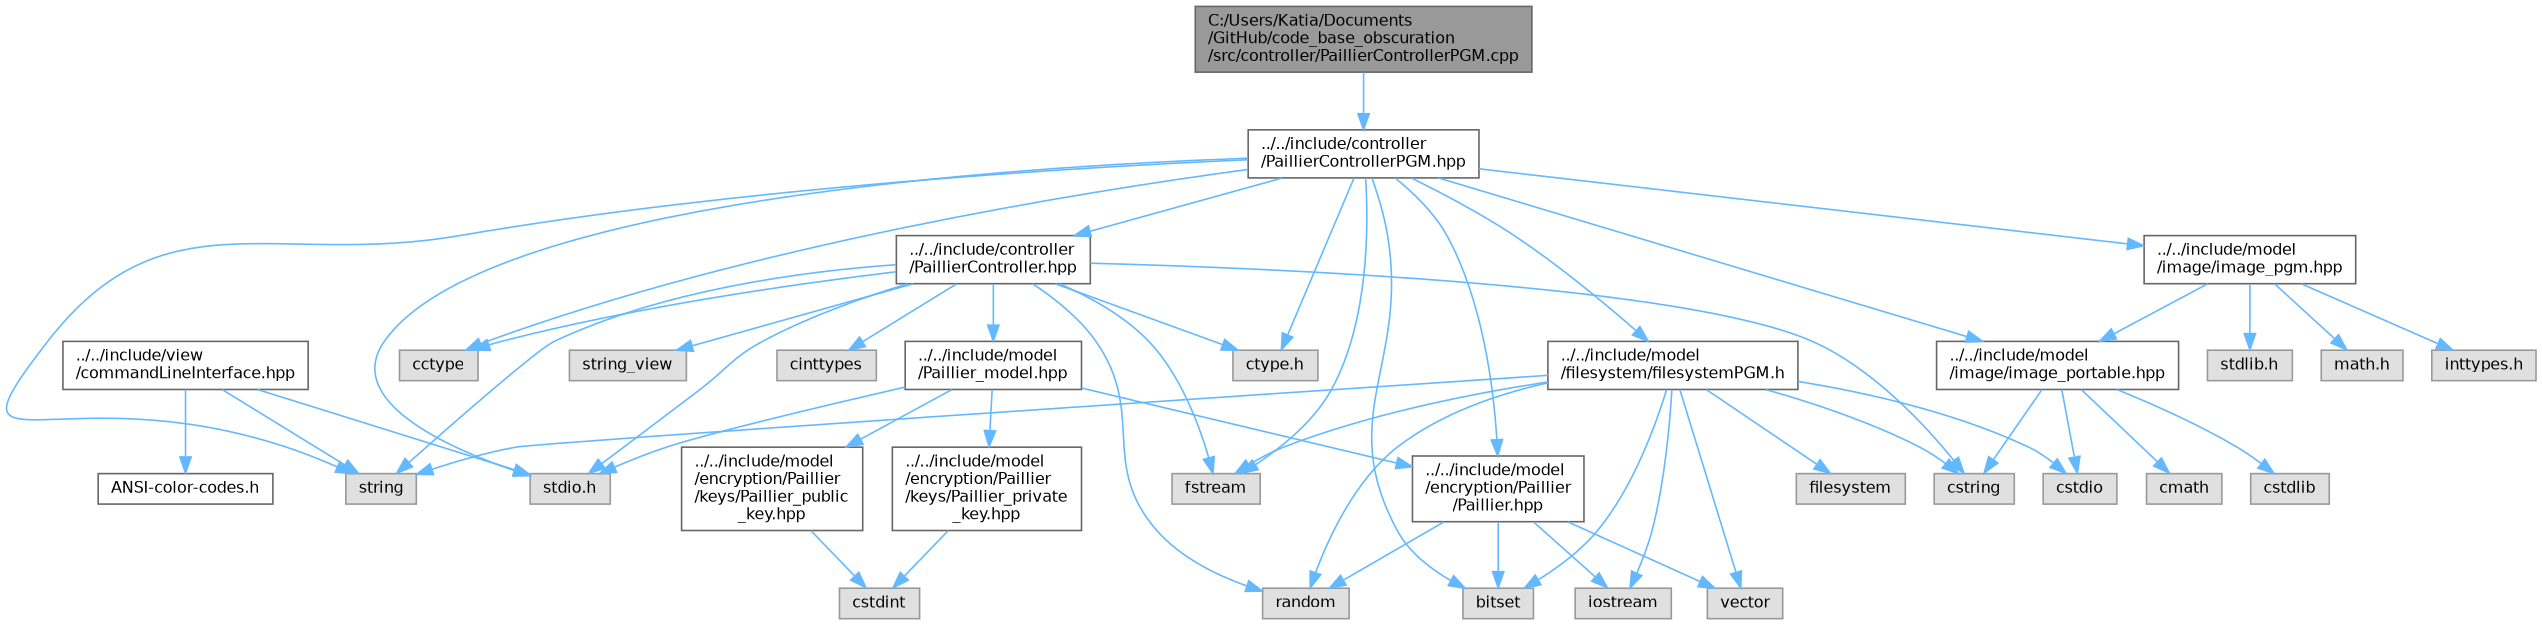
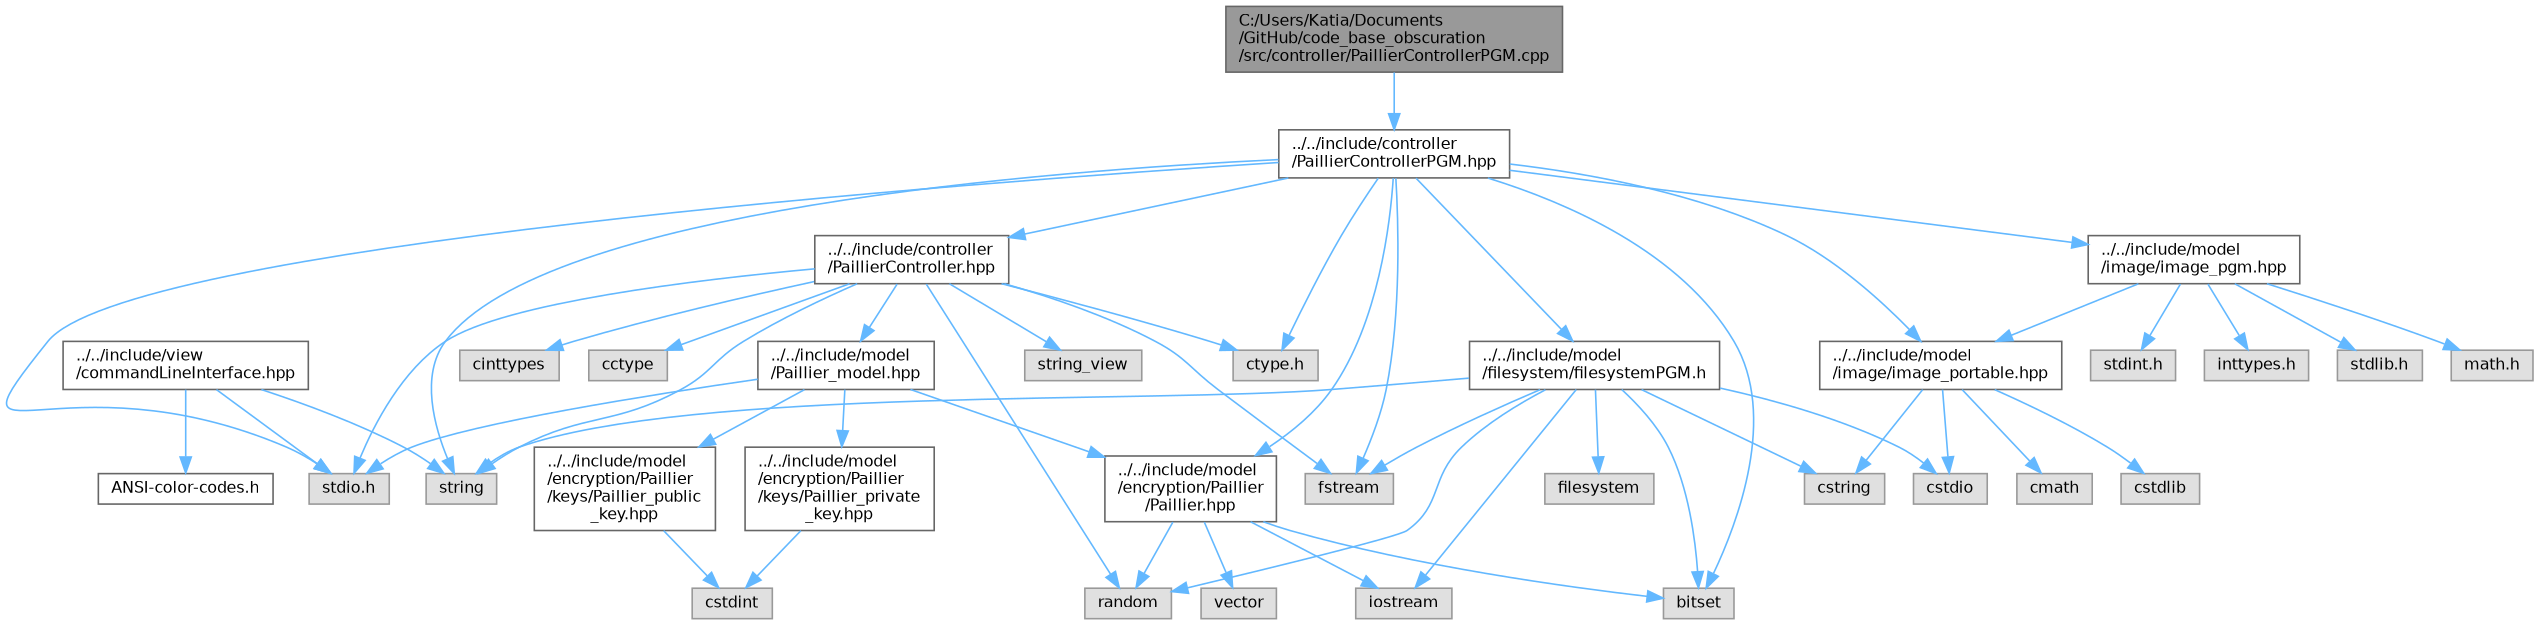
edge "../../include/controller /PaillierControllerPGM.hpp" -> "cctype": removed
edge "../../include/controller /PaillierController.hpp" -> "cstring": removed
node "stdint.h": added
edge "../../include/model /filesystem/filesystemPGM.h" -> "vector": removed
